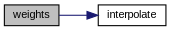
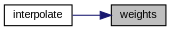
edge "weights" -> "interpolate": reversed
